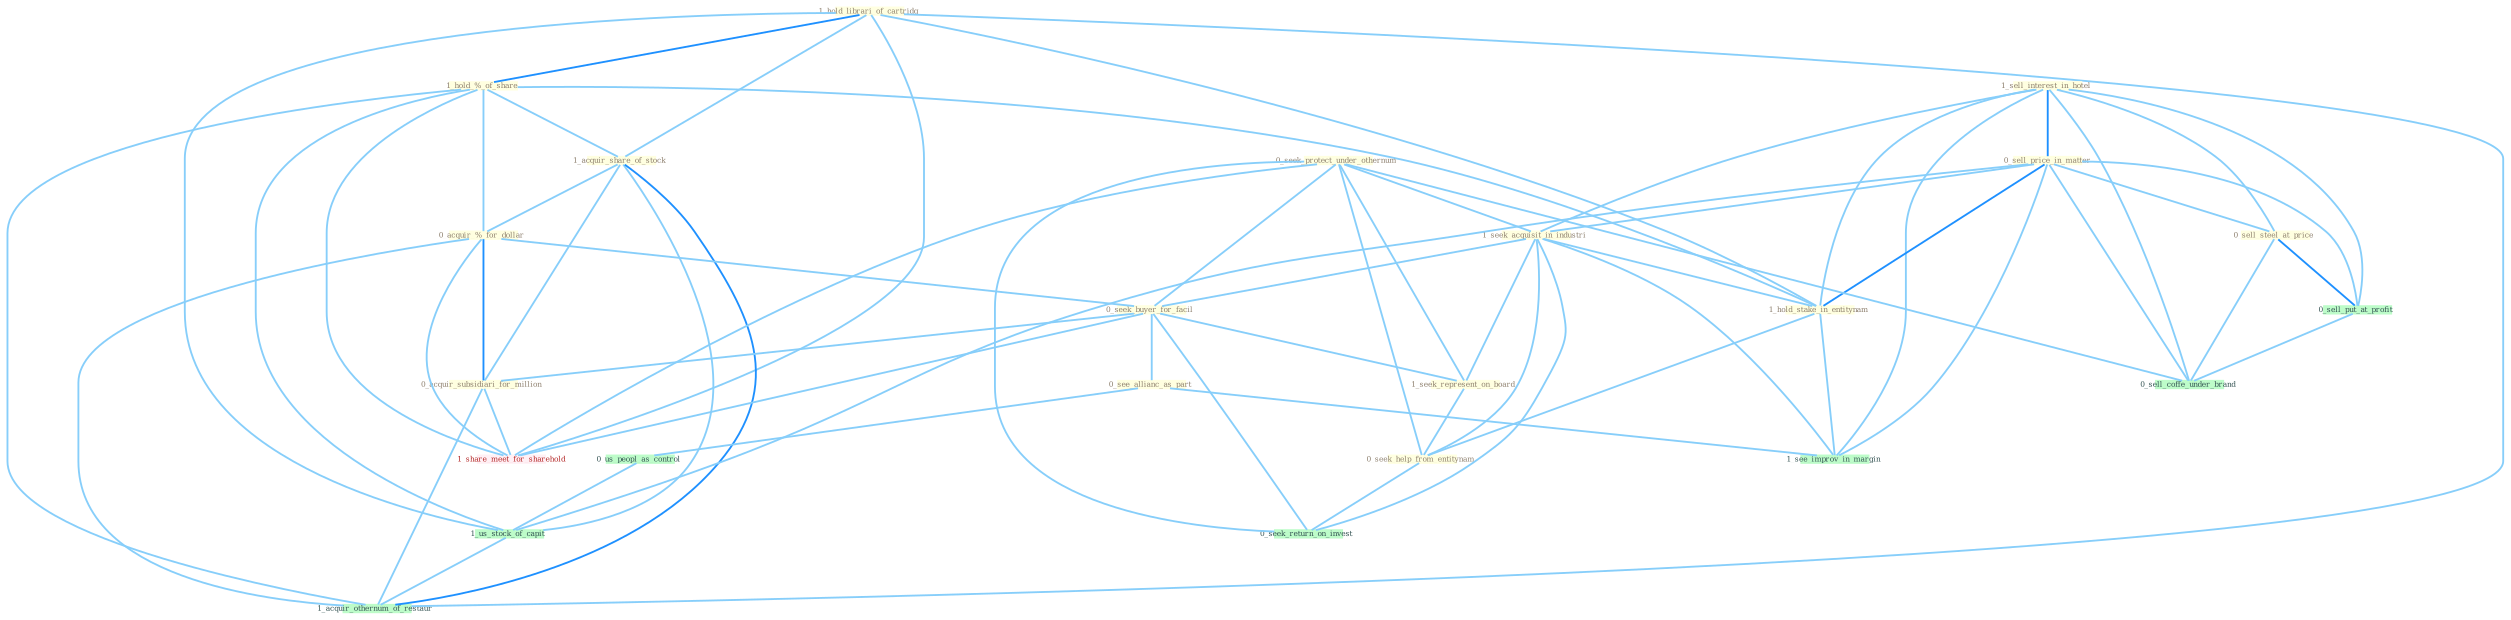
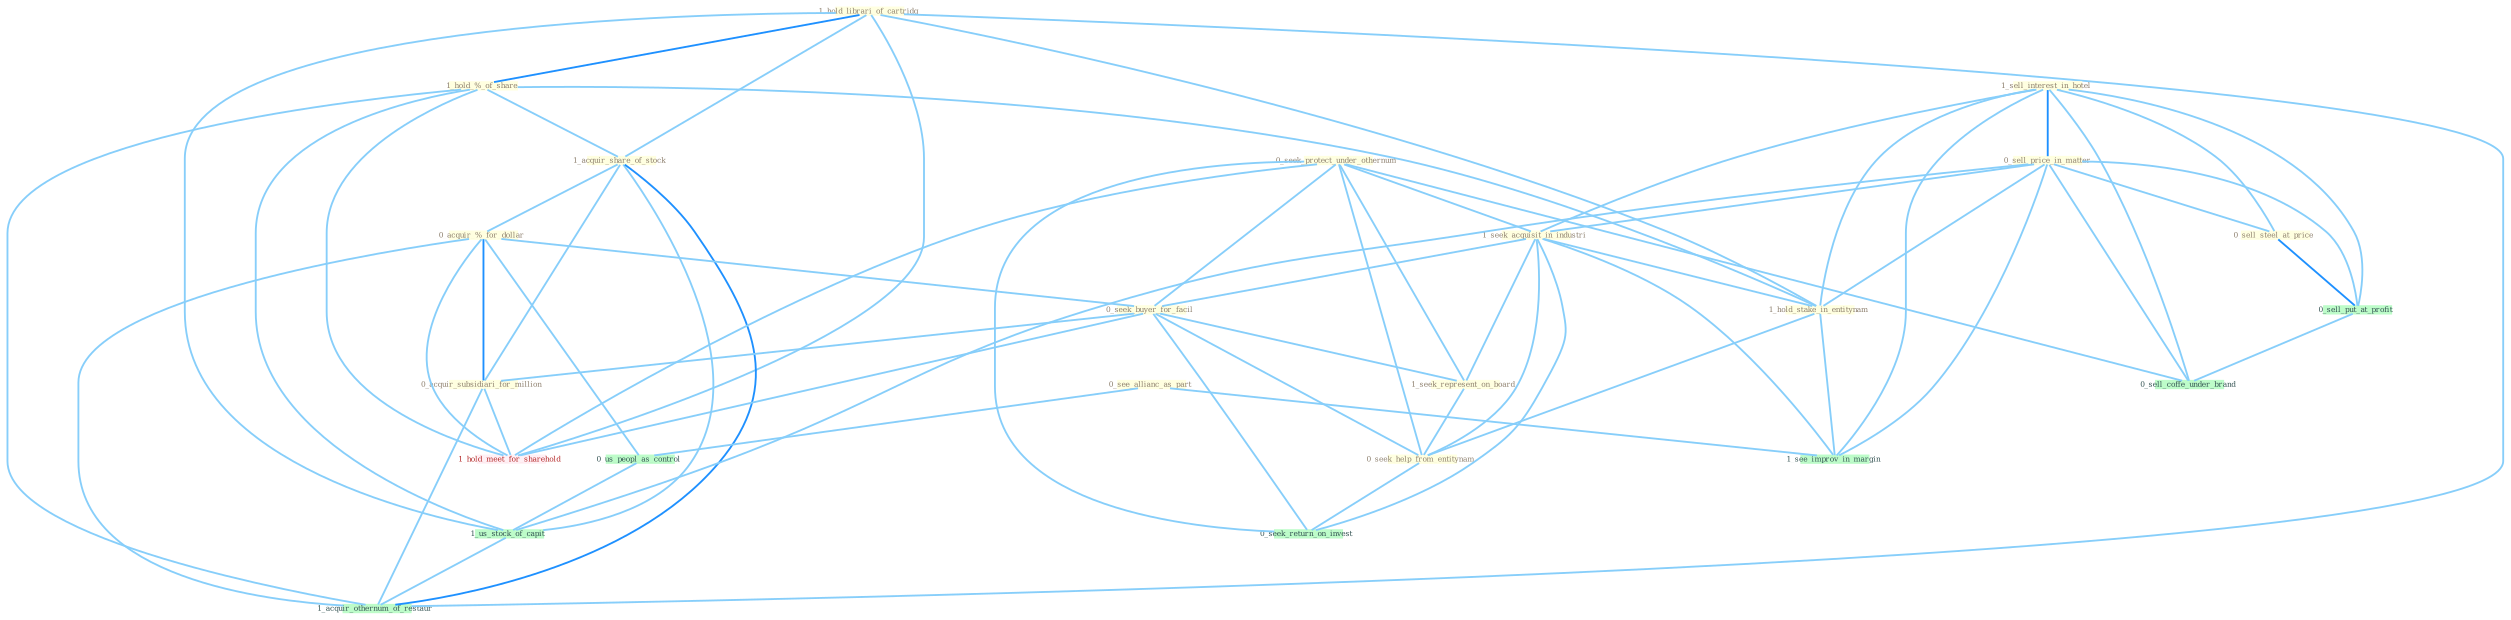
edge "1_hold_%_of_share" -- "0_acquir_%_for_dollar": now "0_us_peopl_as_control" -- "0_acquir_%_for_dollar"
edge "0_sell_price_in_matter" -- "1_hold_stake_in_entitynam": color #1e90ff -> #87cefa
edge "0_sell_steel_at_price" -- "0_sell_coffe_under_brand": removed
edge "0_seek_buyer_for_facil" -- "0_see_allianc_as_part": now "0_seek_buyer_for_facil" -- "0_seek_help_from_entitynam"
node "1_share_meet_for_sharehold": label "1_share_meet_for_sharehold" -> "1_hold_meet_for_sharehold"
